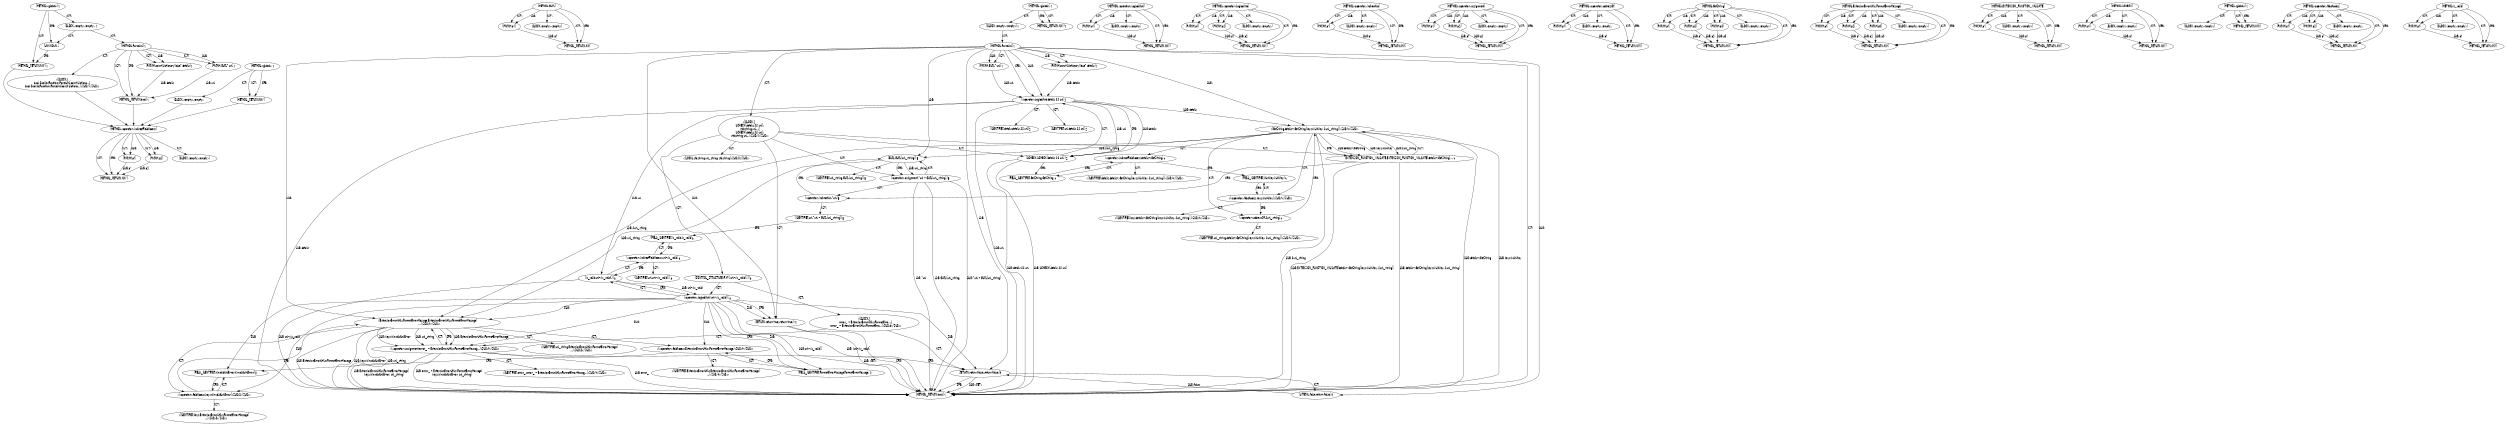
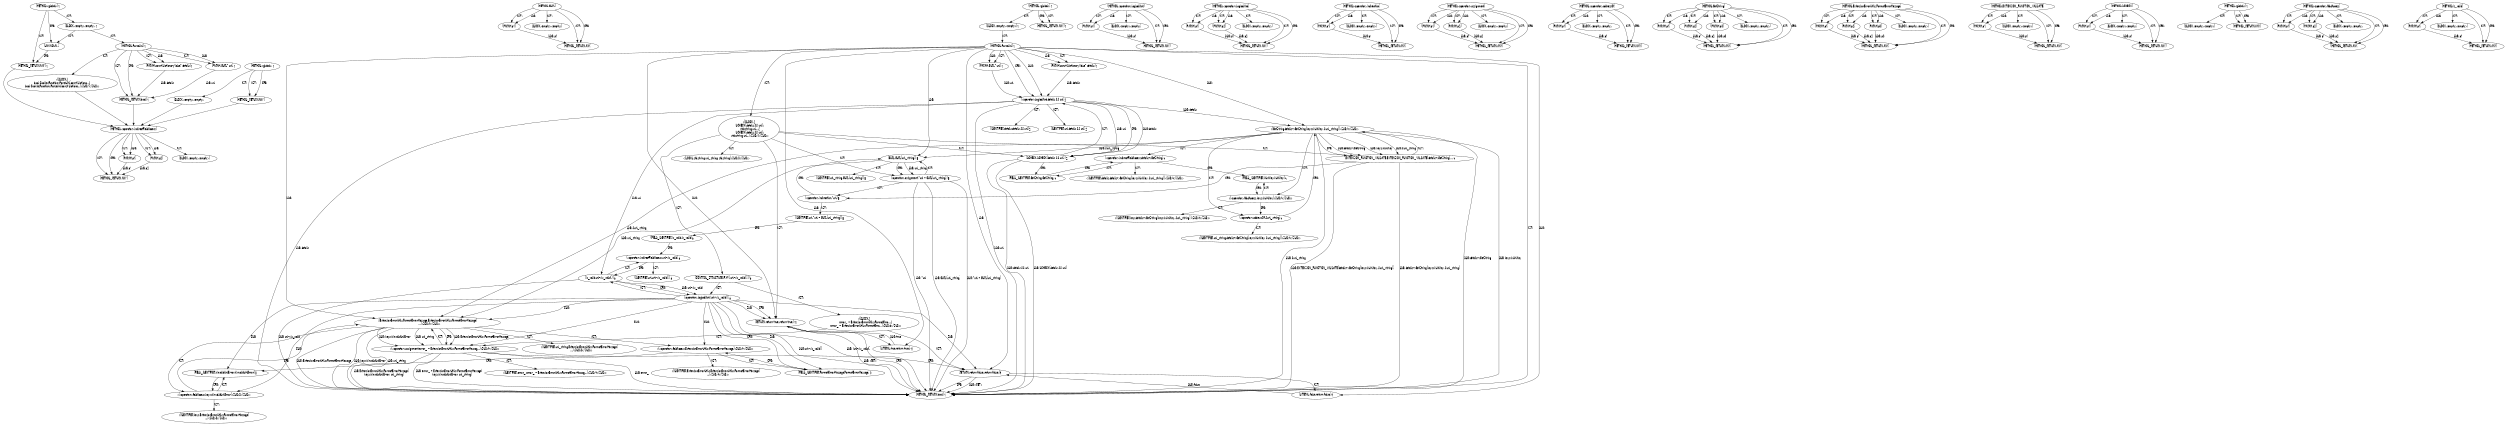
edge "(<operator>.indirectFieldAccess,url->is_valid)" -> "(FIELD_IDENTIFIER,is_valid,is_valid)": removed, label "AST:"
node "(LITERAL,true,return true;)": added
